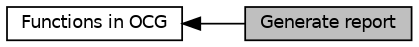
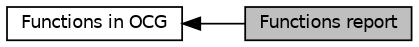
node "Generate report": label "Generate report" -> "Functions report"
